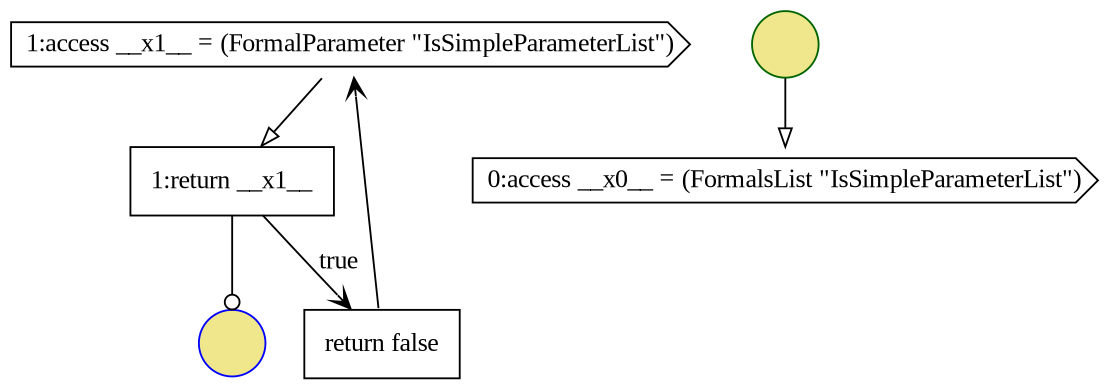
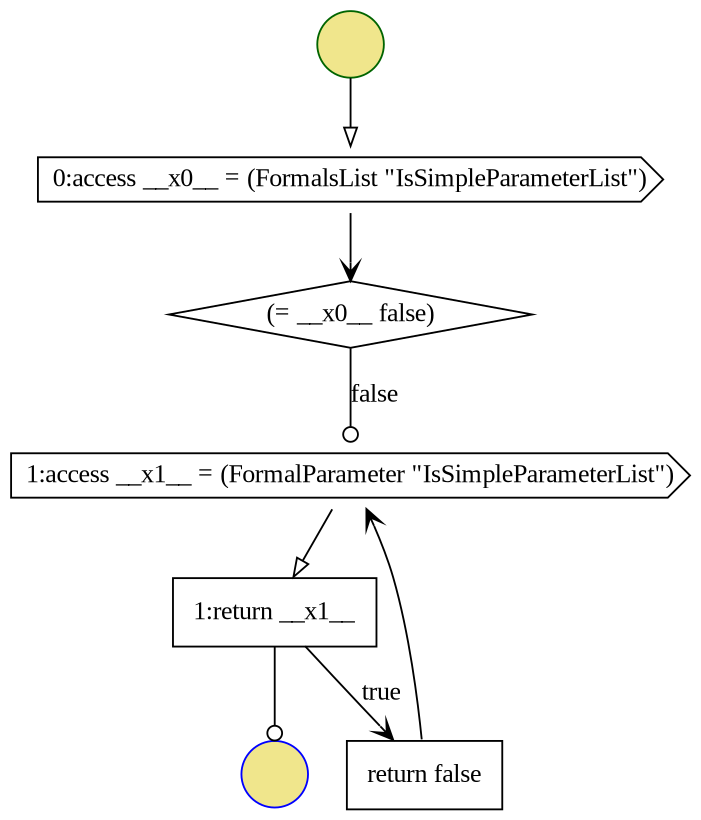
node "(= __x0__ false)": added
